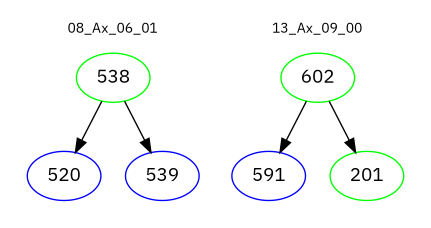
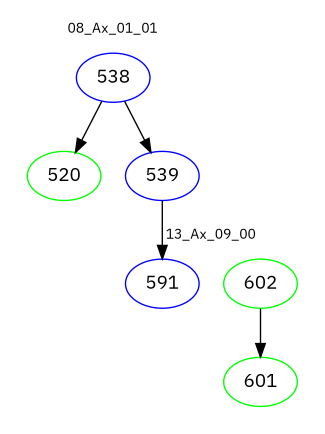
cluster "08_Ax_06_01": label "08_Ax_06_01" -> "08_Ax_01_01"
node "538": color green -> blue
edge "602" -> "591": now "539" -> "591"
node "520": color blue -> green
node "201": label "201" -> "601"
